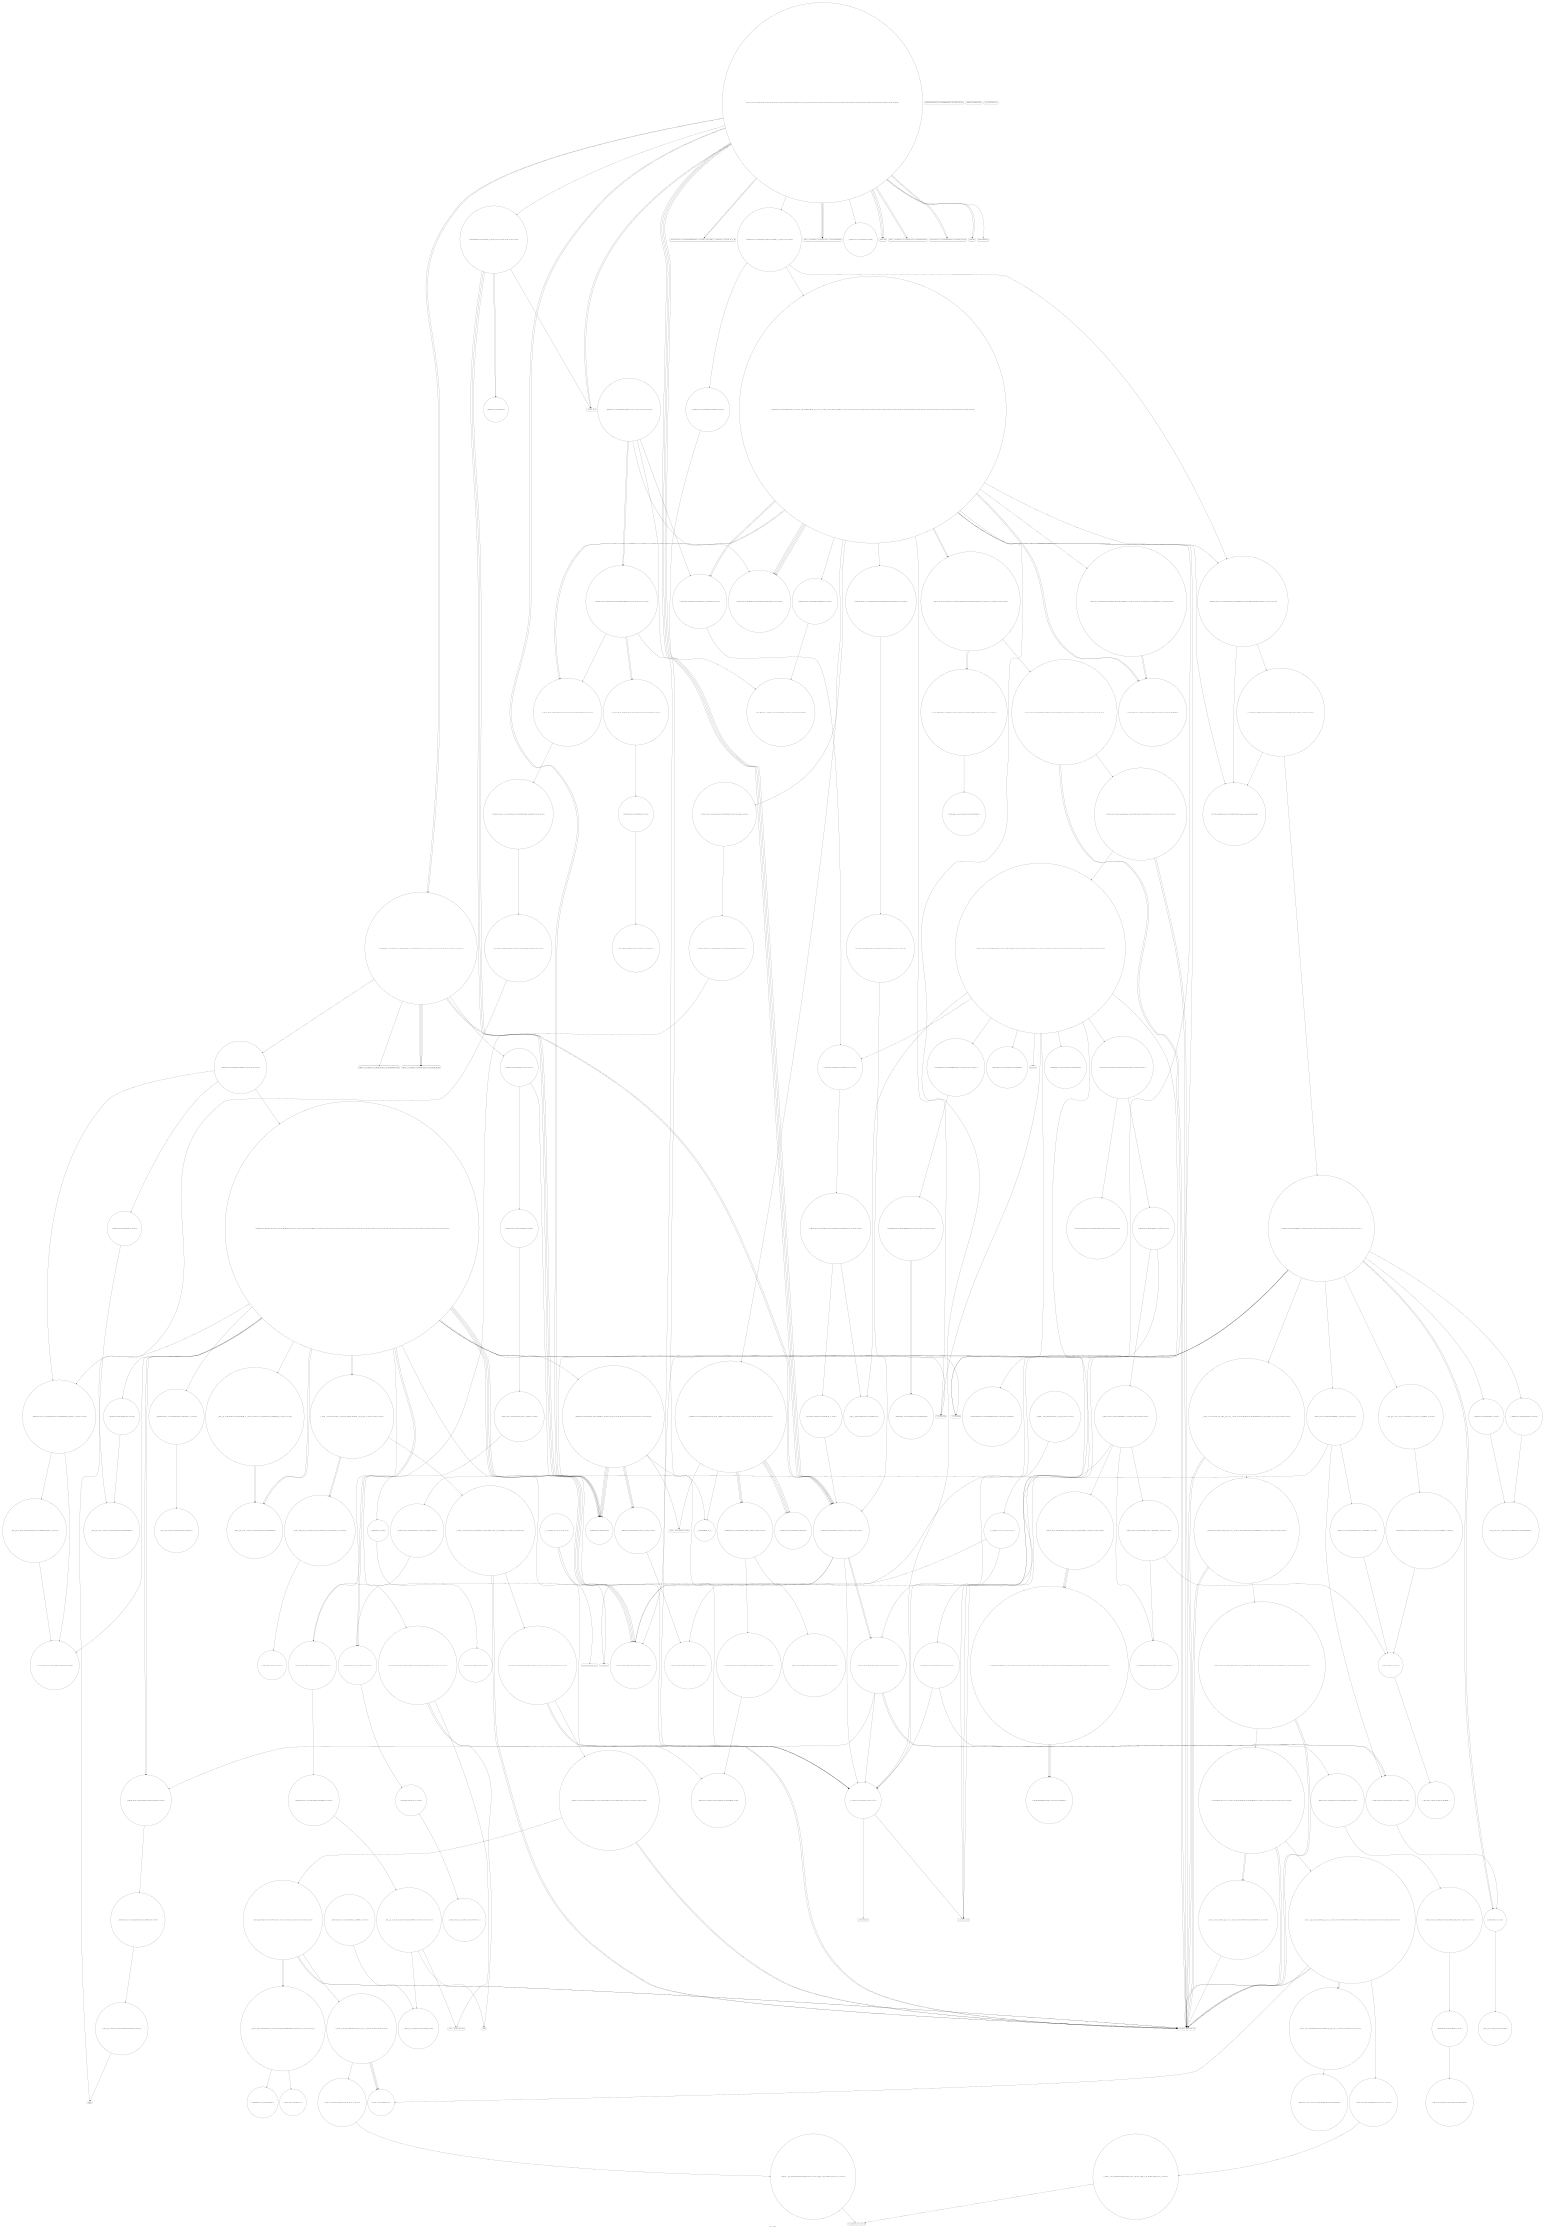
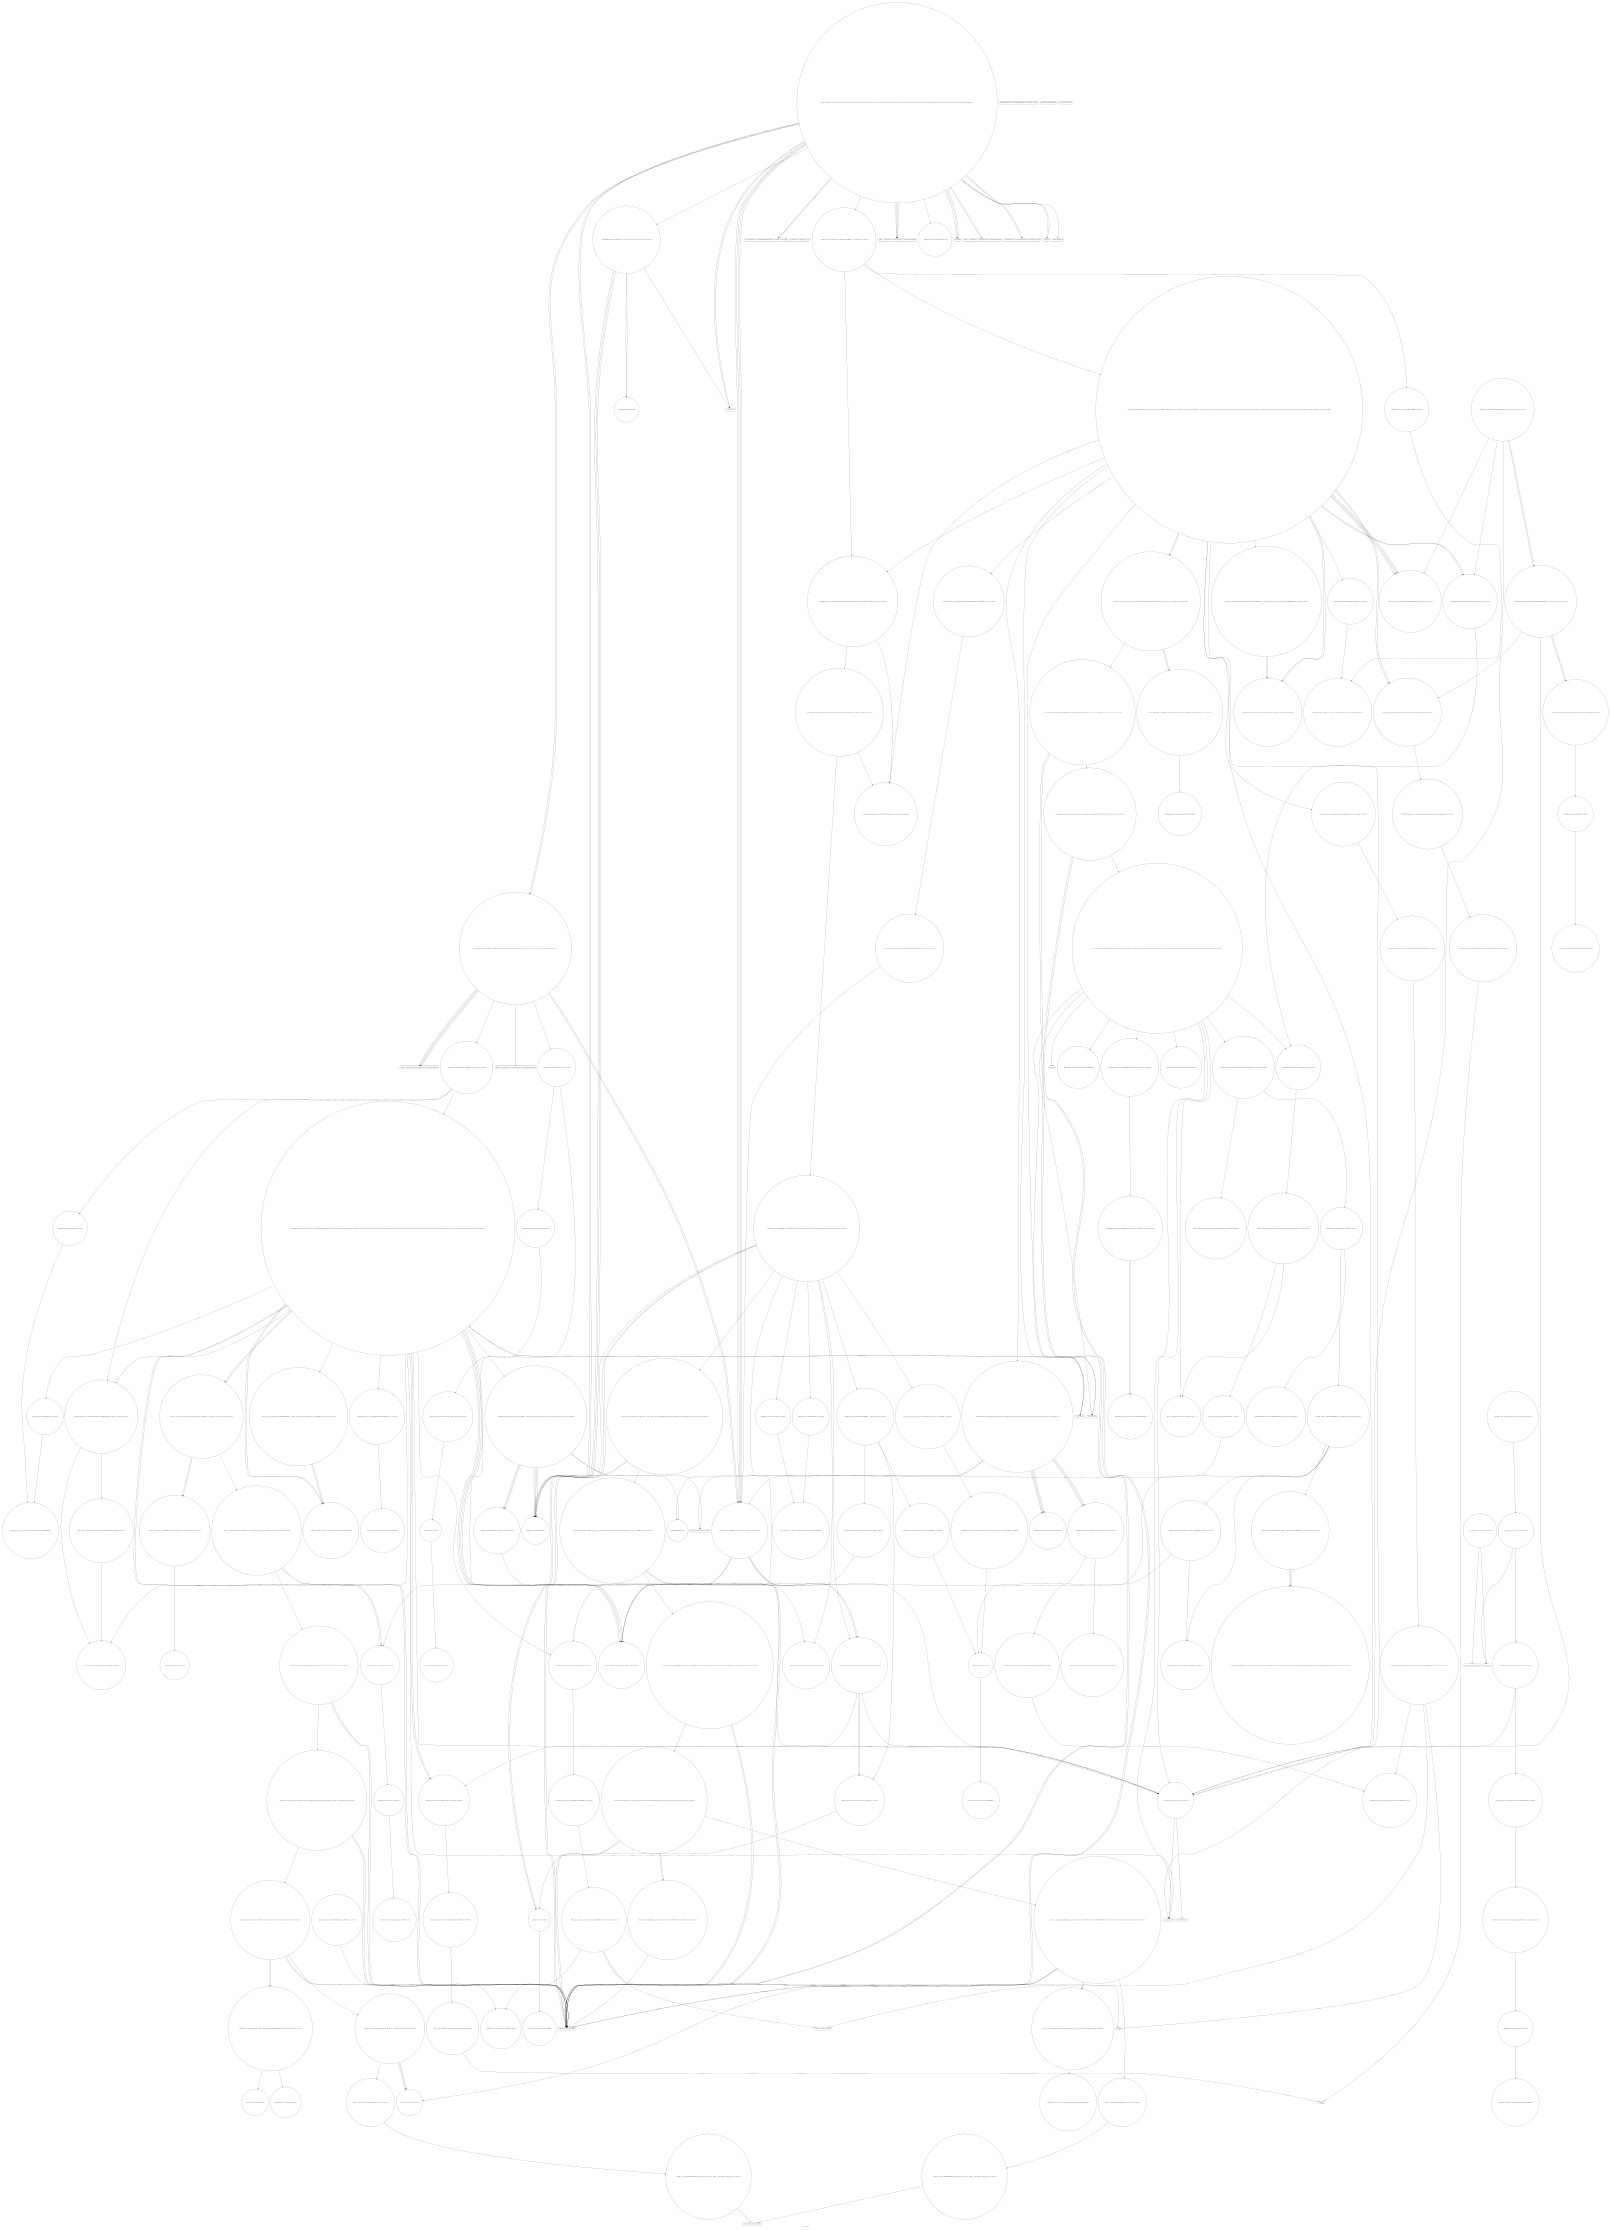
node "{_ZSt4moveIRPiEONSt16remove_referenceIT_E4typeEOS3_}": removed
